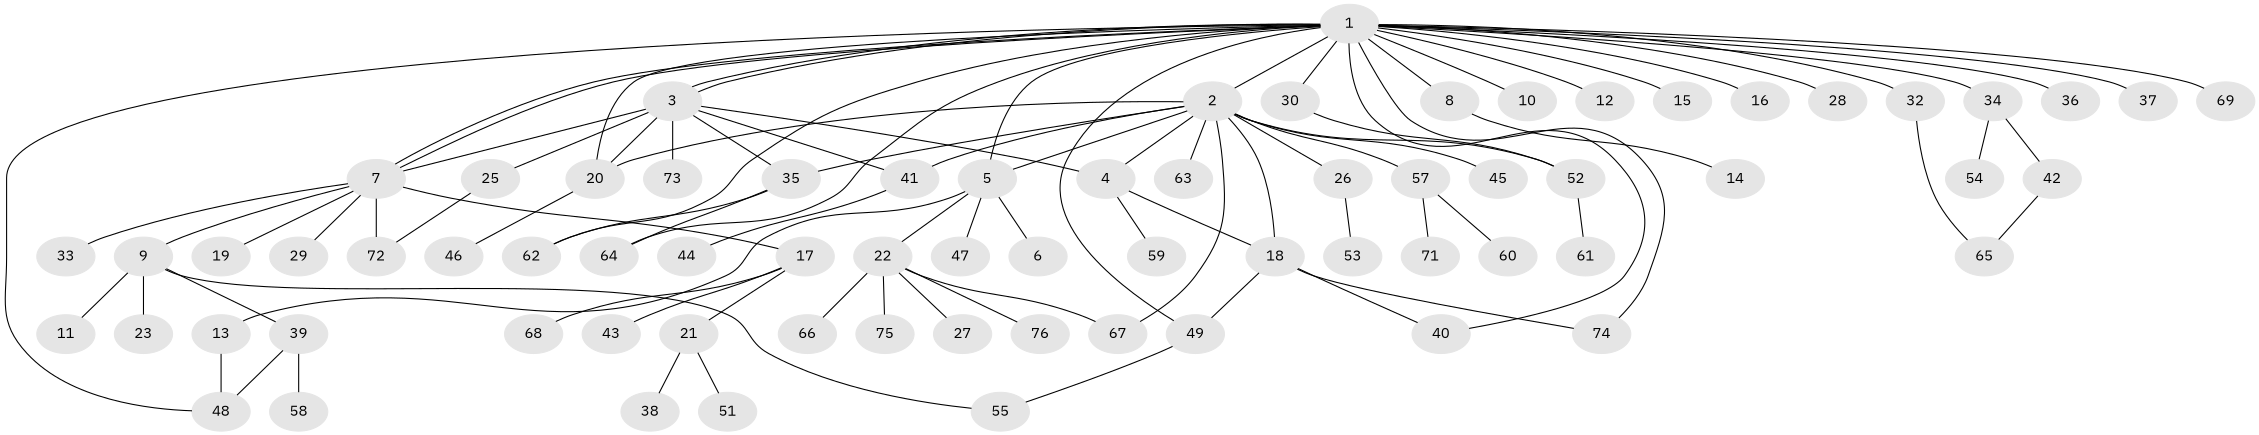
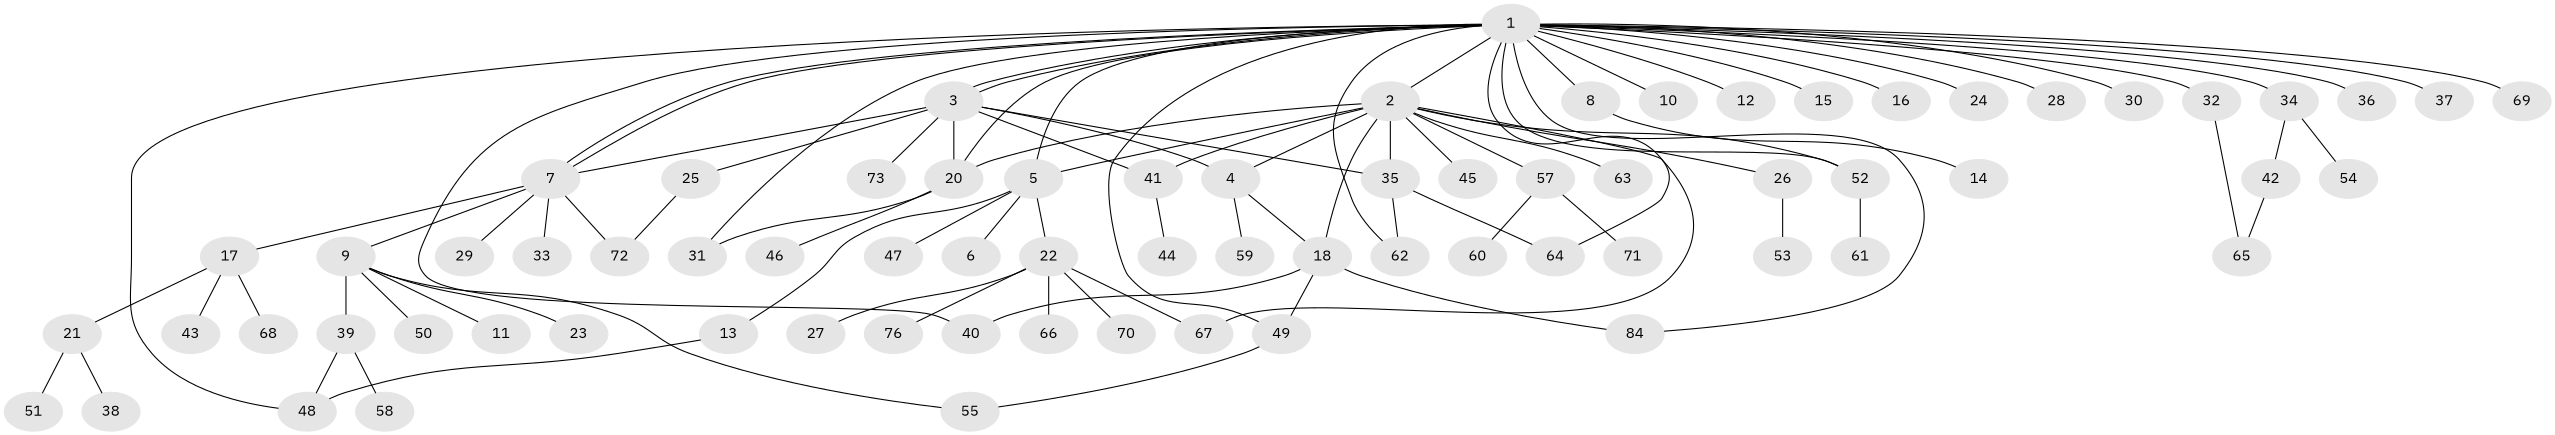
node "24": added
edge "30" -- "52": now "1" -- "52"
node "19": removed
node "31": added
node "50": added
node "75": label "75" -> "70"
node "74": label "74" -> "84"
